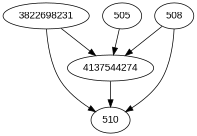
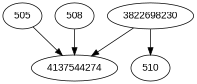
node "3822698231": label "3822698231" -> "3822698230"
edge "508" -> "510": removed
edge "4137544274" -> "510": removed
